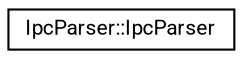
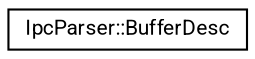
node "IpcParser::IpcParser": label "IpcParser::IpcParser" -> "IpcParser::BufferDesc"
